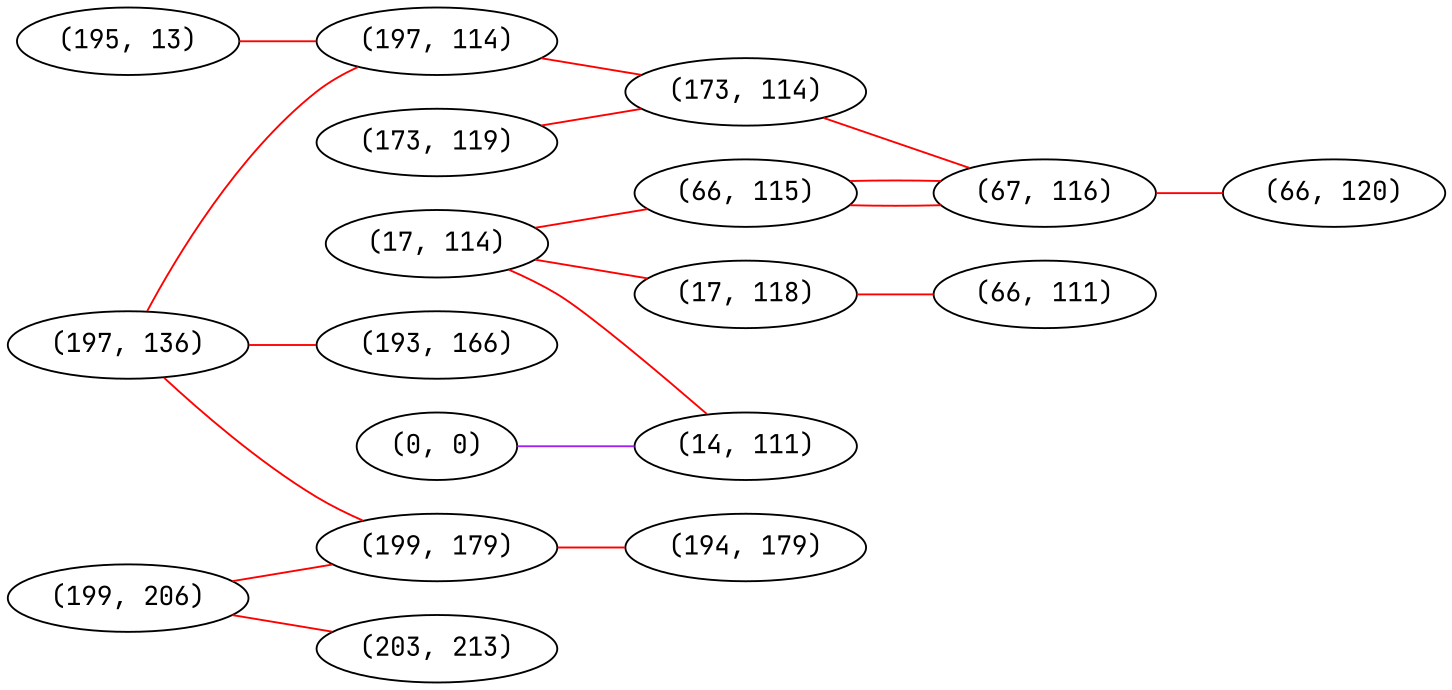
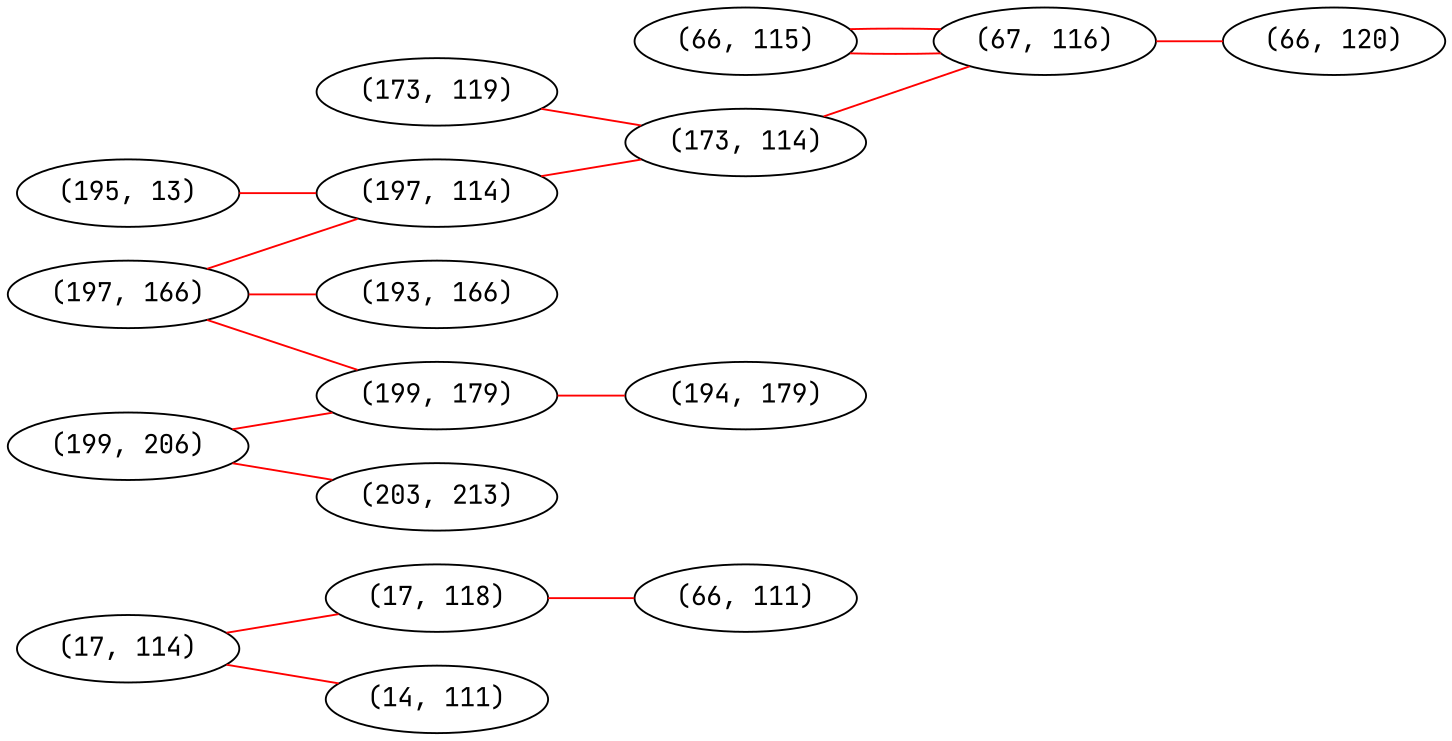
edge "(66, 115)" -- "(17, 114)": removed
node "(197, 136)": label "(197, 136)" -> "(197, 166)"
node "(0, 0)": removed
